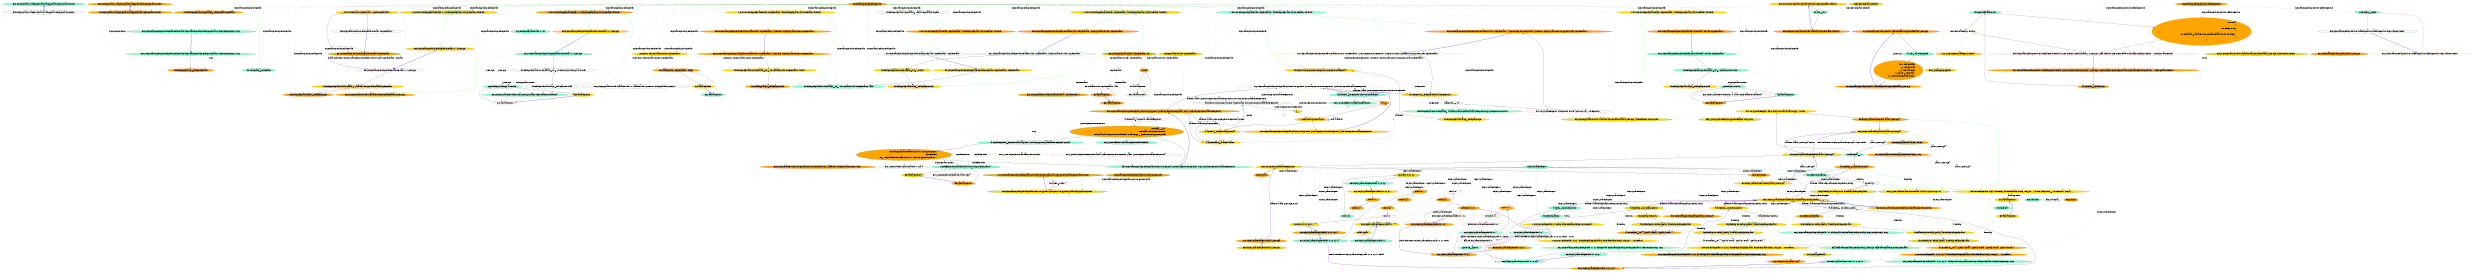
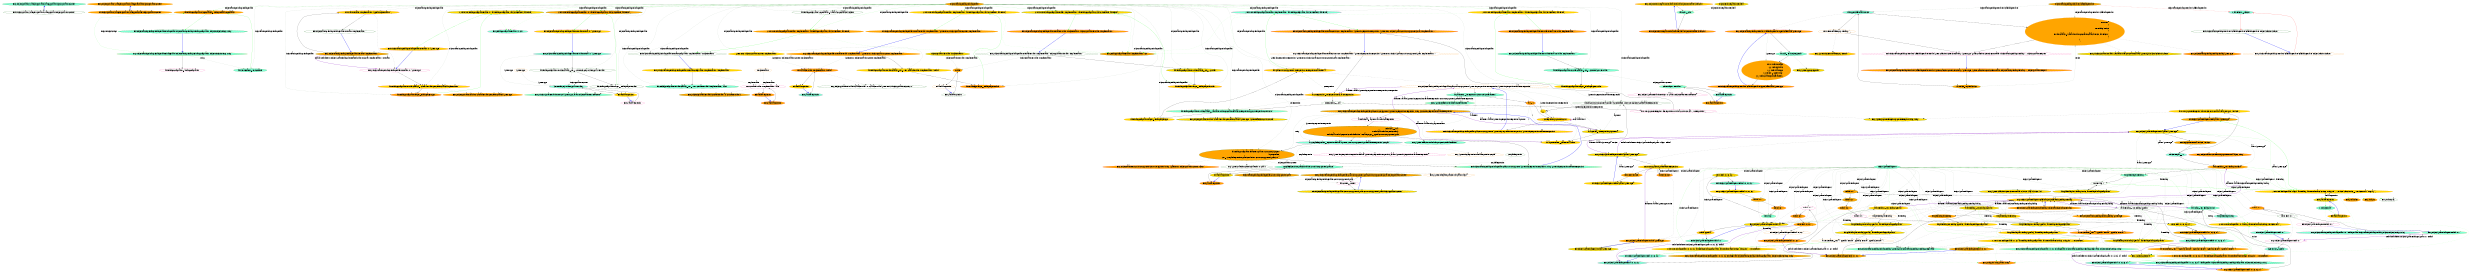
node "this.BindingConfiguration = bindingConfiguration": fillcolor orange -> white
node "var expression = request.Service": label "var expression = request.Service" -> "var service = request.Service"
node "Entry Unk.Select": fillcolor aquamarine -> orange
edge "return Bind<T1, T2>();" -> "Unbind<T4>()": now "Ninject.Syntax.BindingRoot" -> "Unbind<T4>()"
